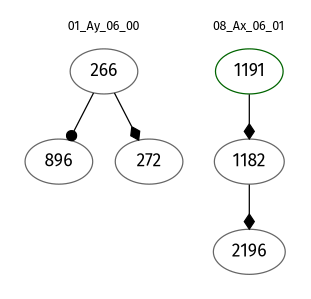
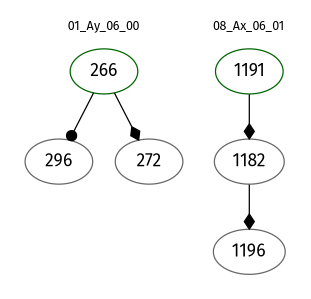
node "266": color gray40 -> darkgreen
node "896": label "896" -> "296"
node "2196": label "2196" -> "1196"
